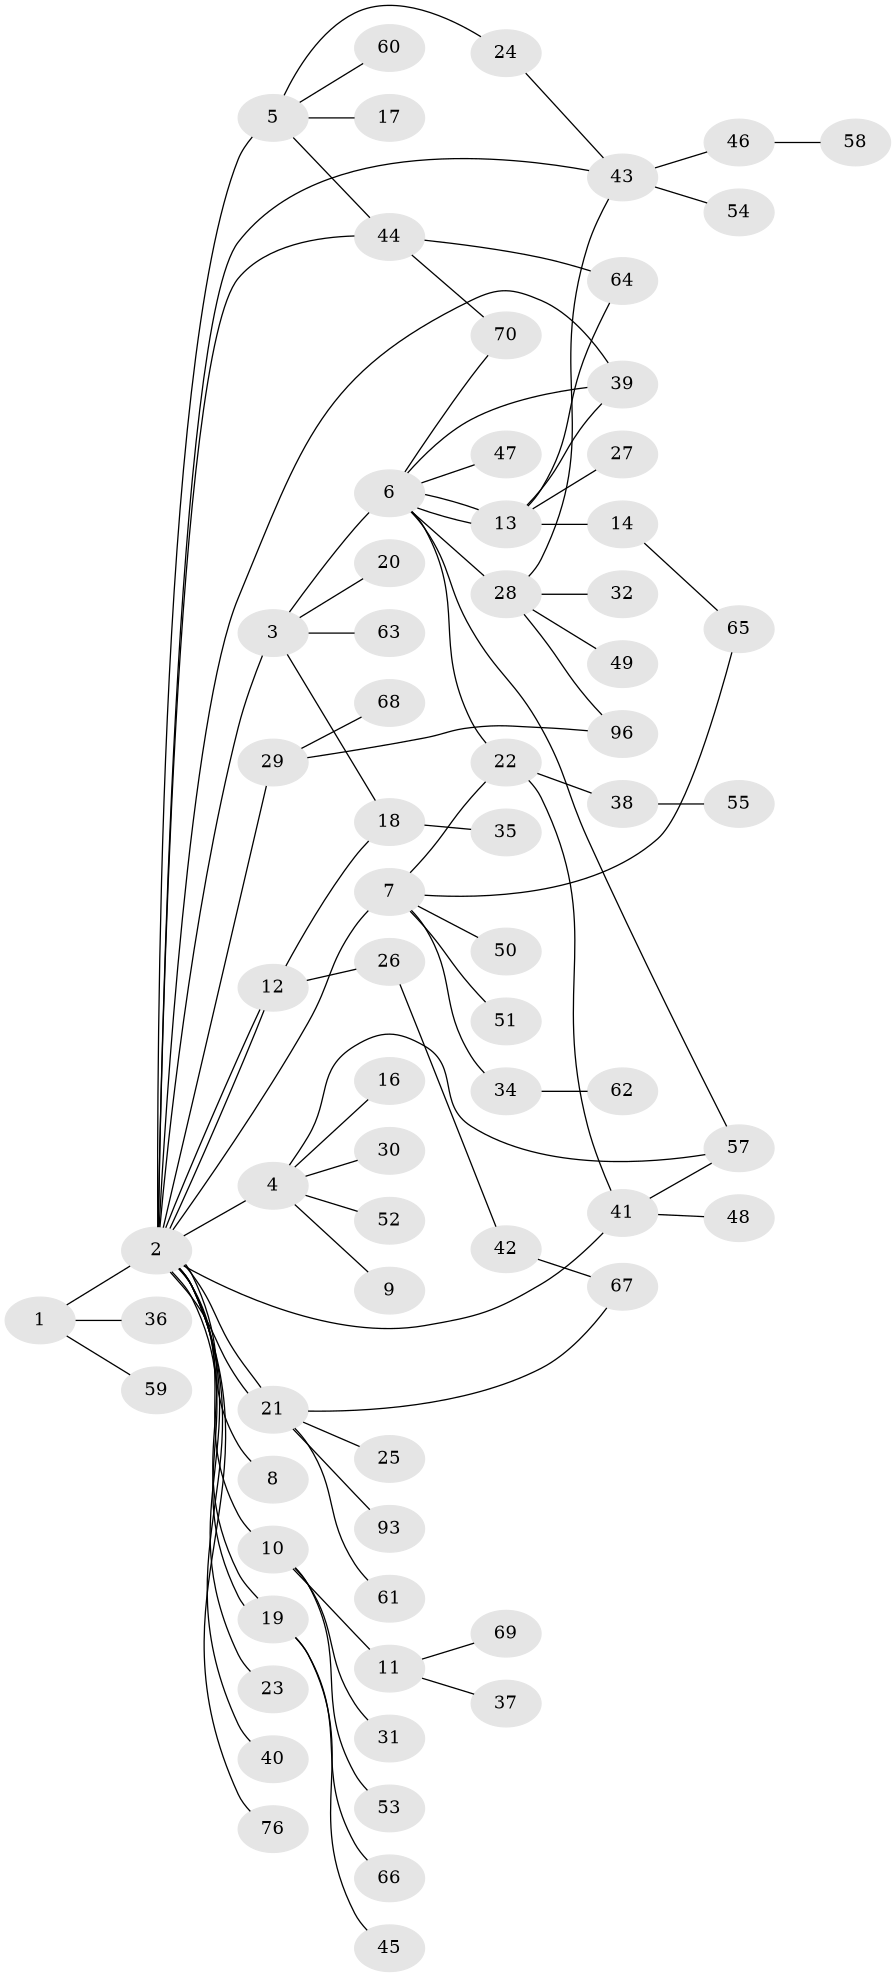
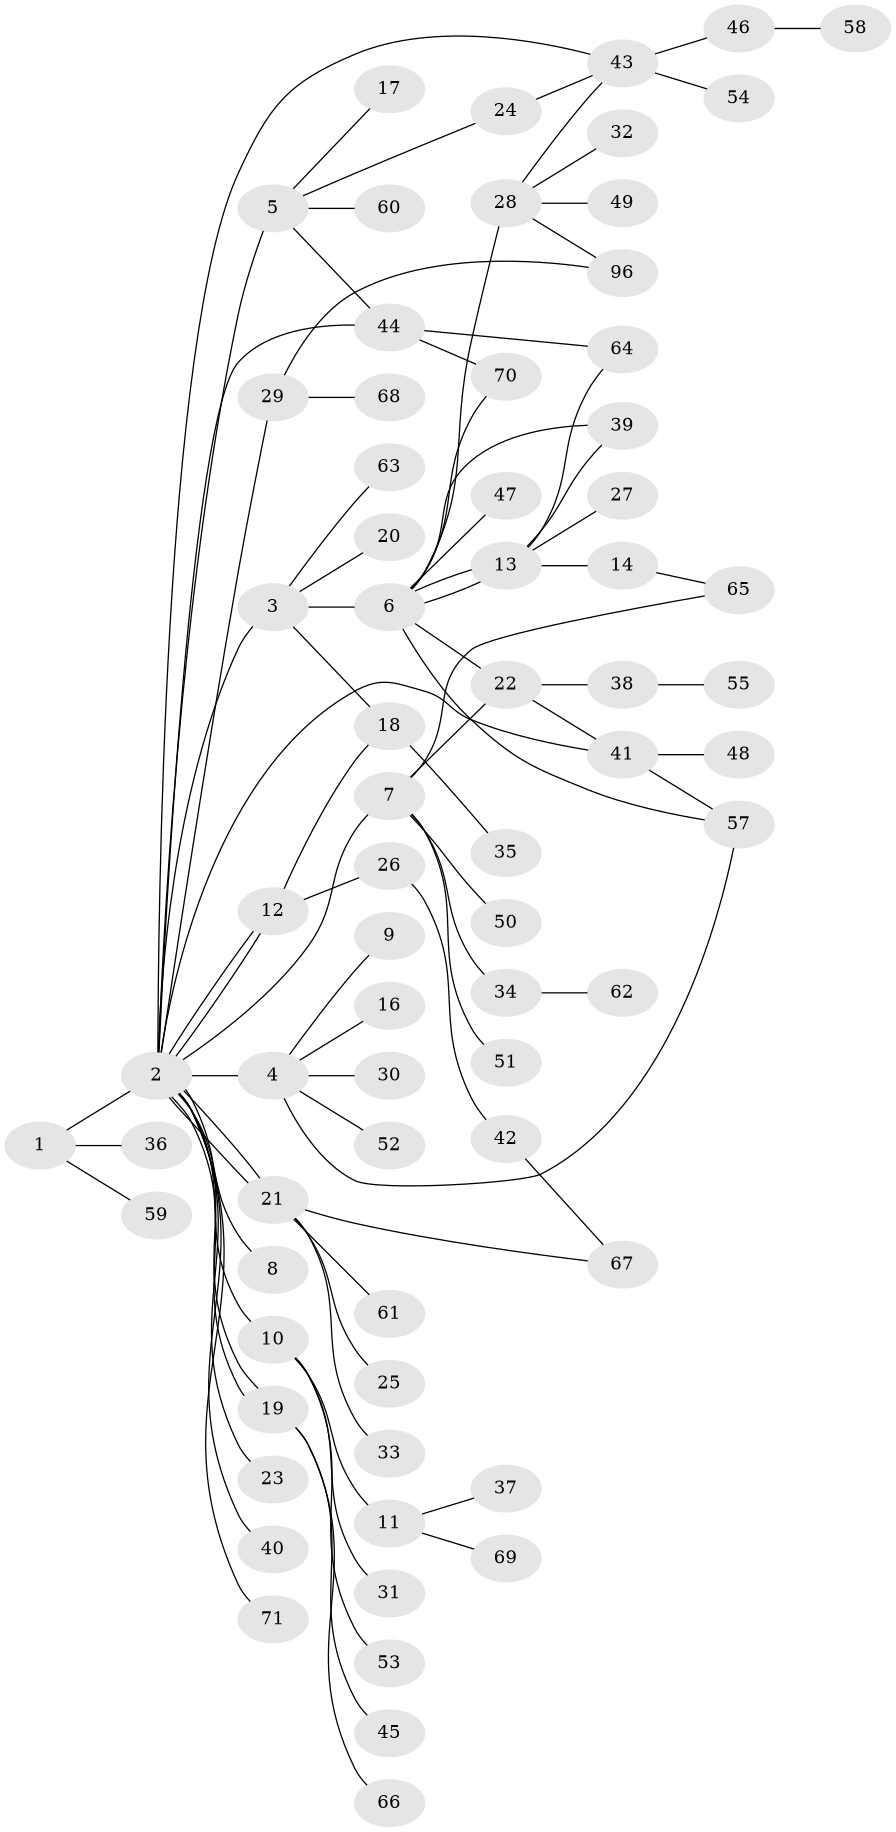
edge "39" -- "2": removed
node "93": label "93" -> "33"
node "76": label "76" -> "71"
